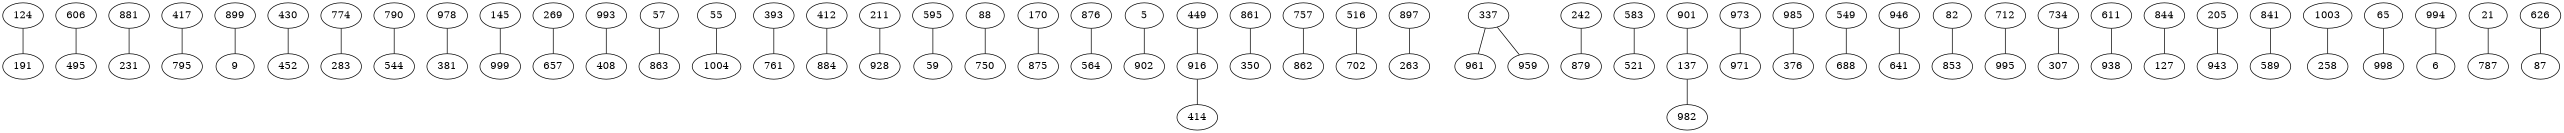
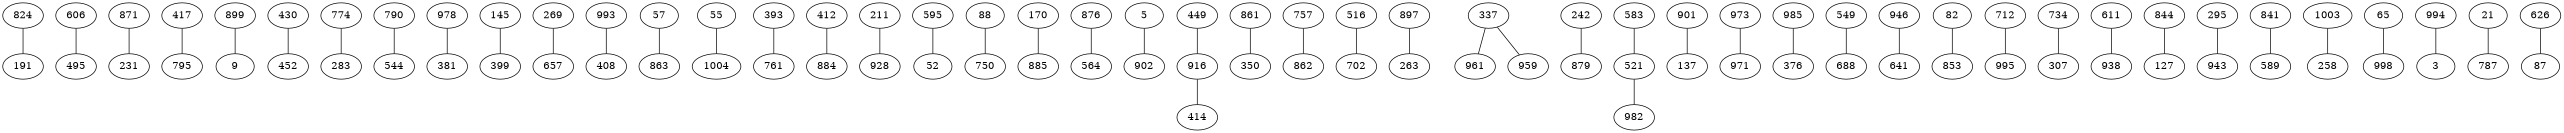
node "124": label "124" -> "824"
node "881": label "881" -> "871"
node "205": label "205" -> "295"
node "999": label "999" -> "399"
node "59": label "59" -> "52"
node "875": label "875" -> "885"
node "6": label "6" -> "3"
edge "137" -- "982": now "521" -- "982"
